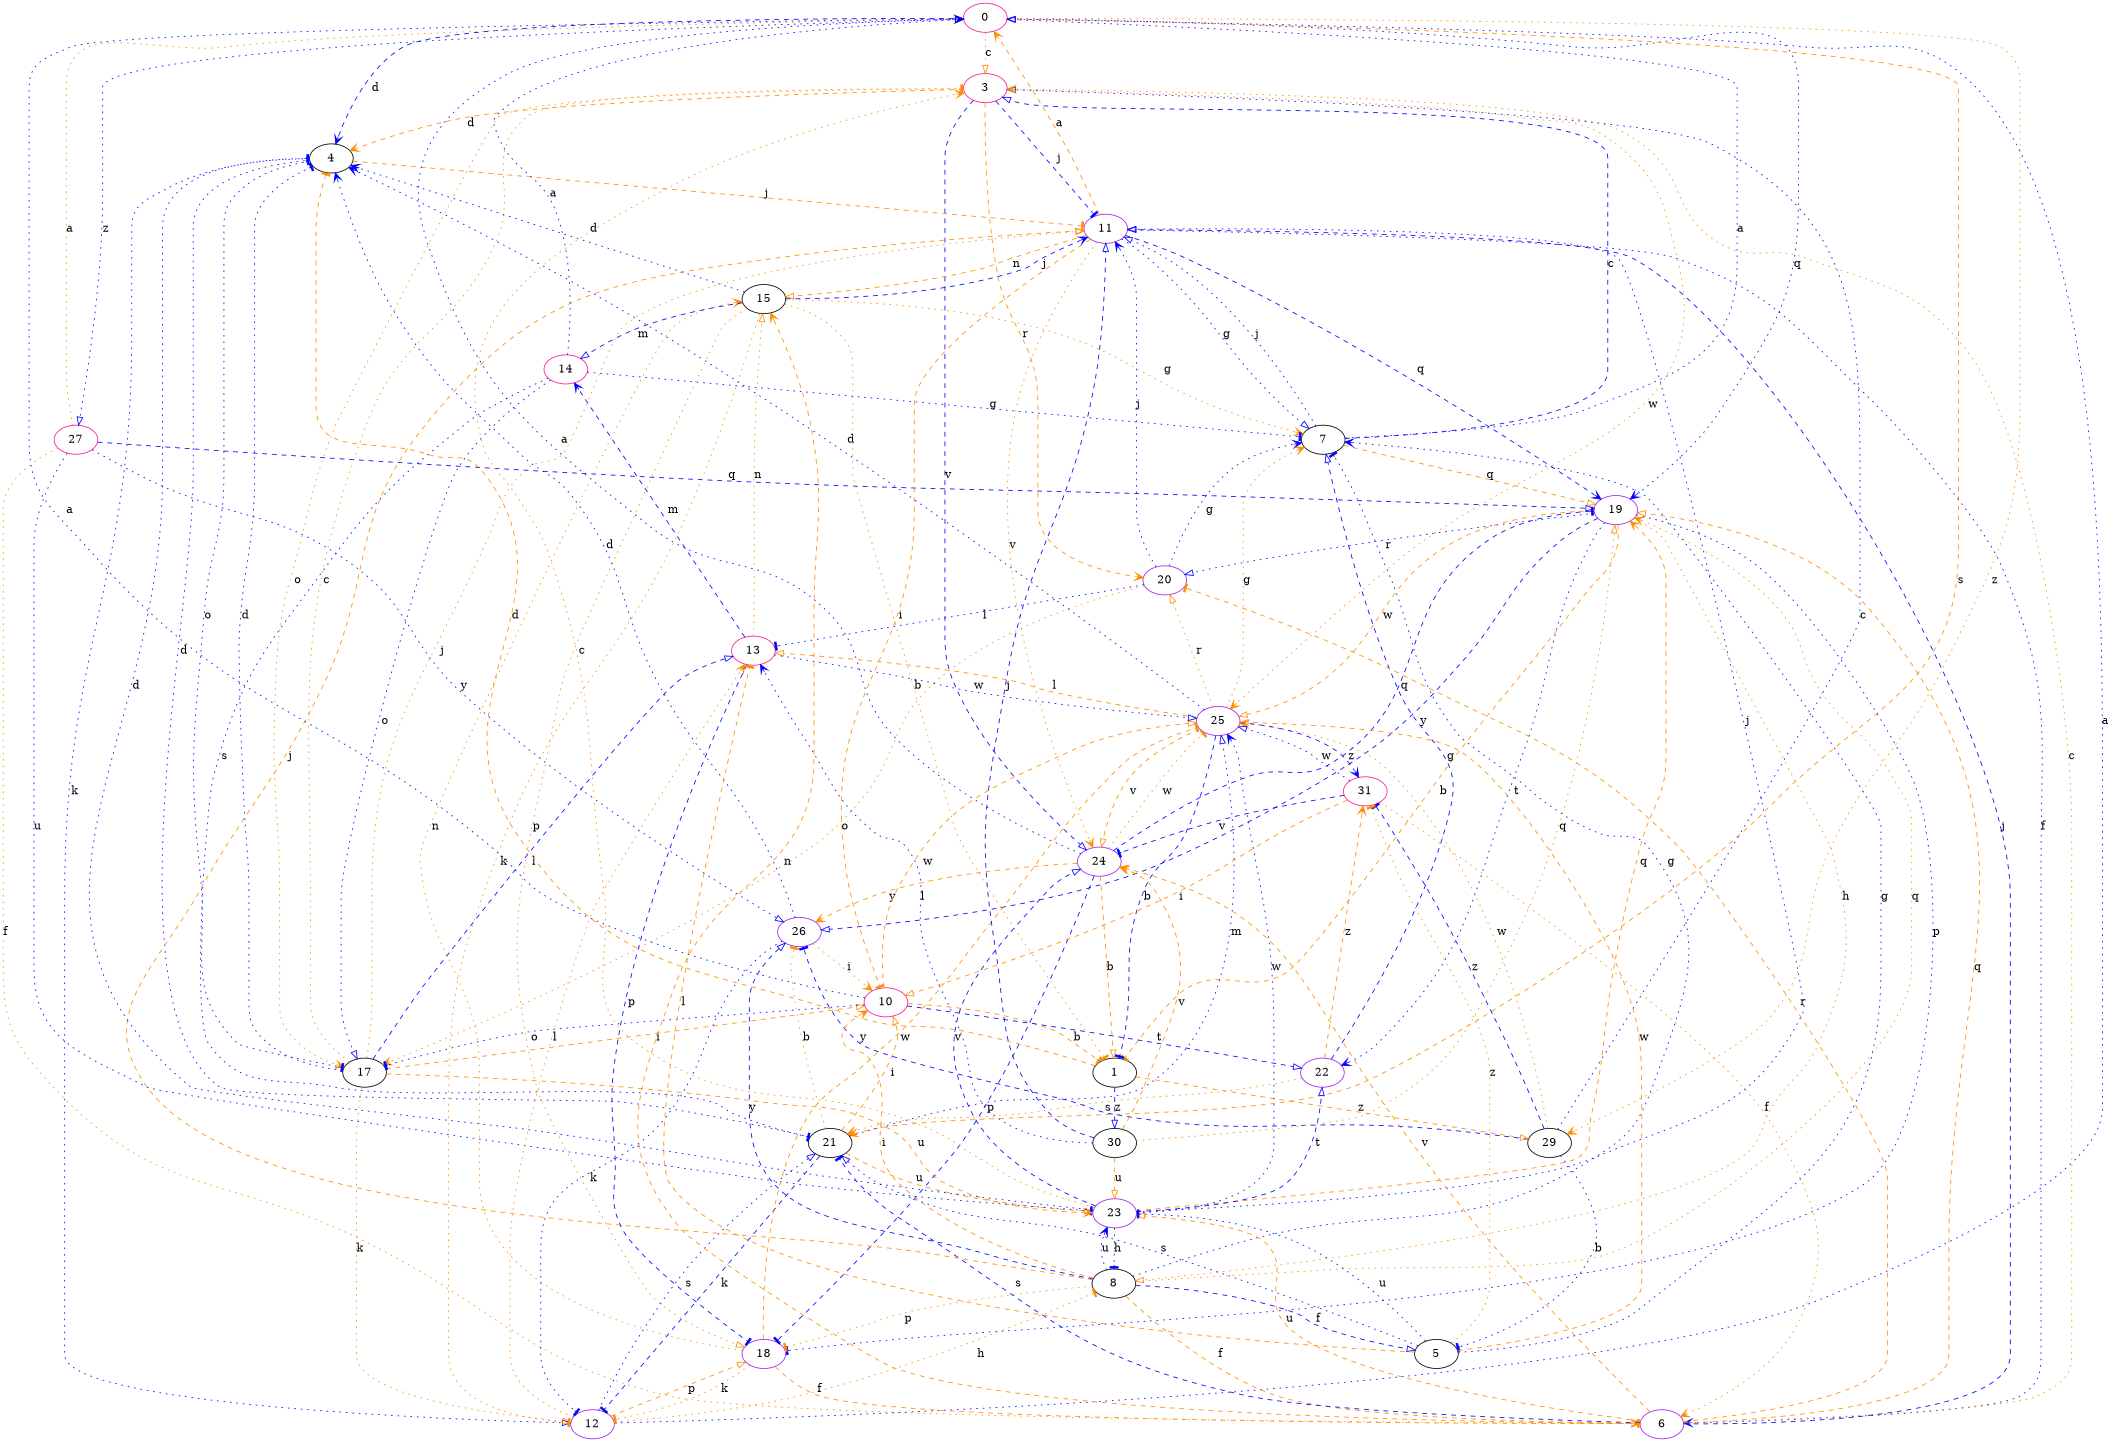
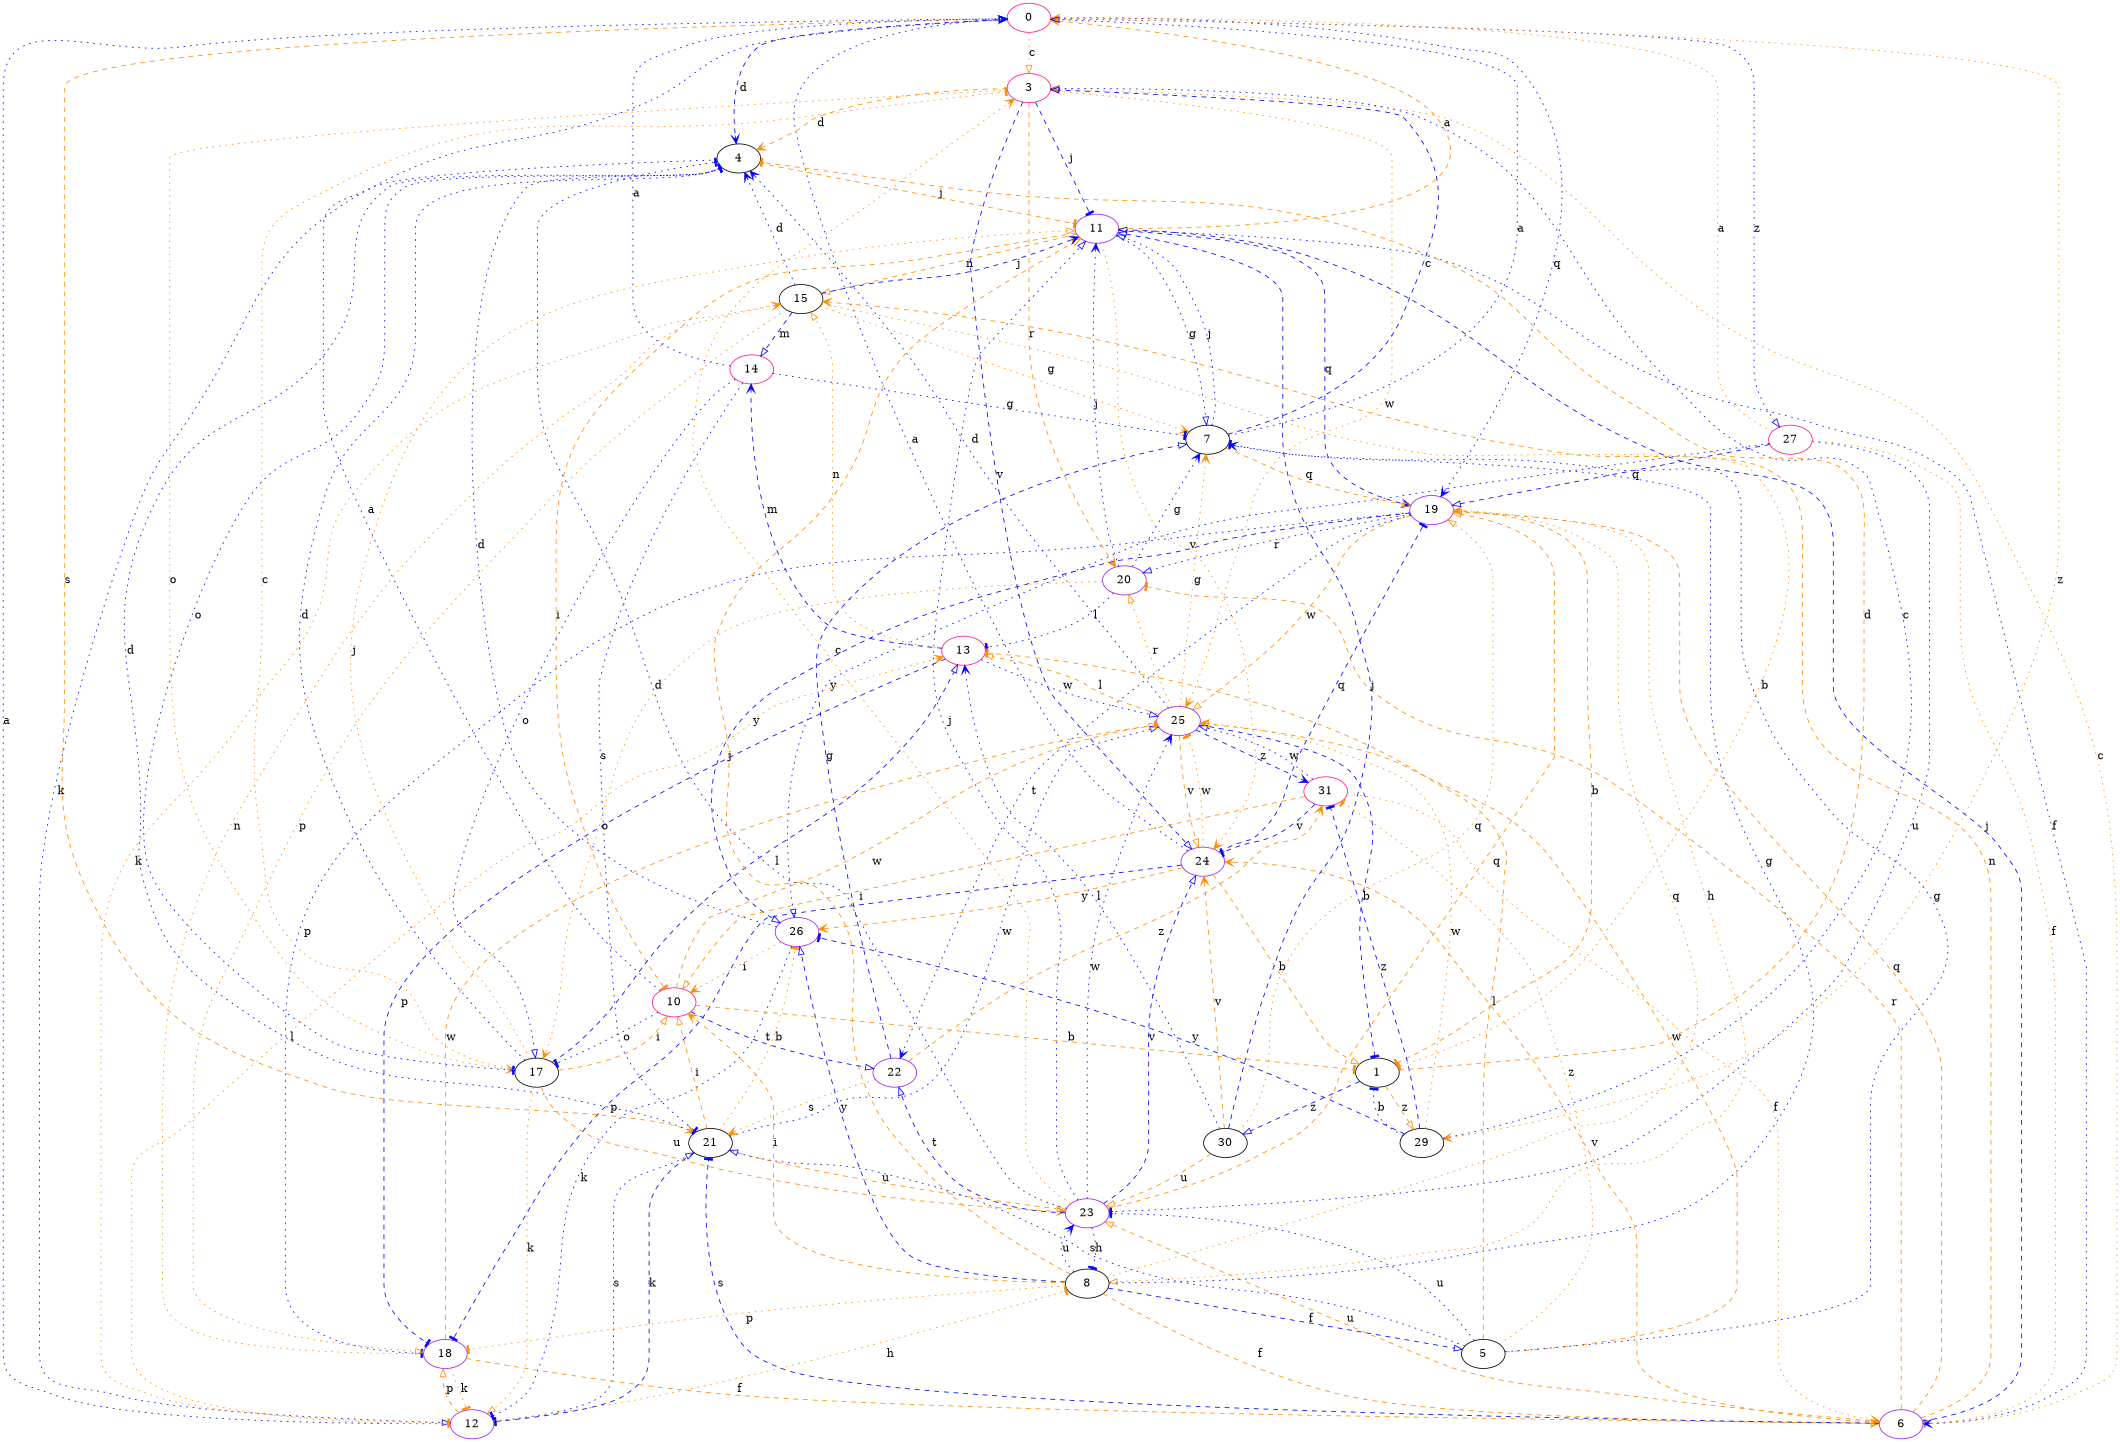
edge "26" -> "4": arrowhead vee -> tee
edge "21" -> "25": label "m" -> "w"
edge "23" -> "19": arrowhead vee -> onormal
edge "29" -> "5": now "29" -> "1"
